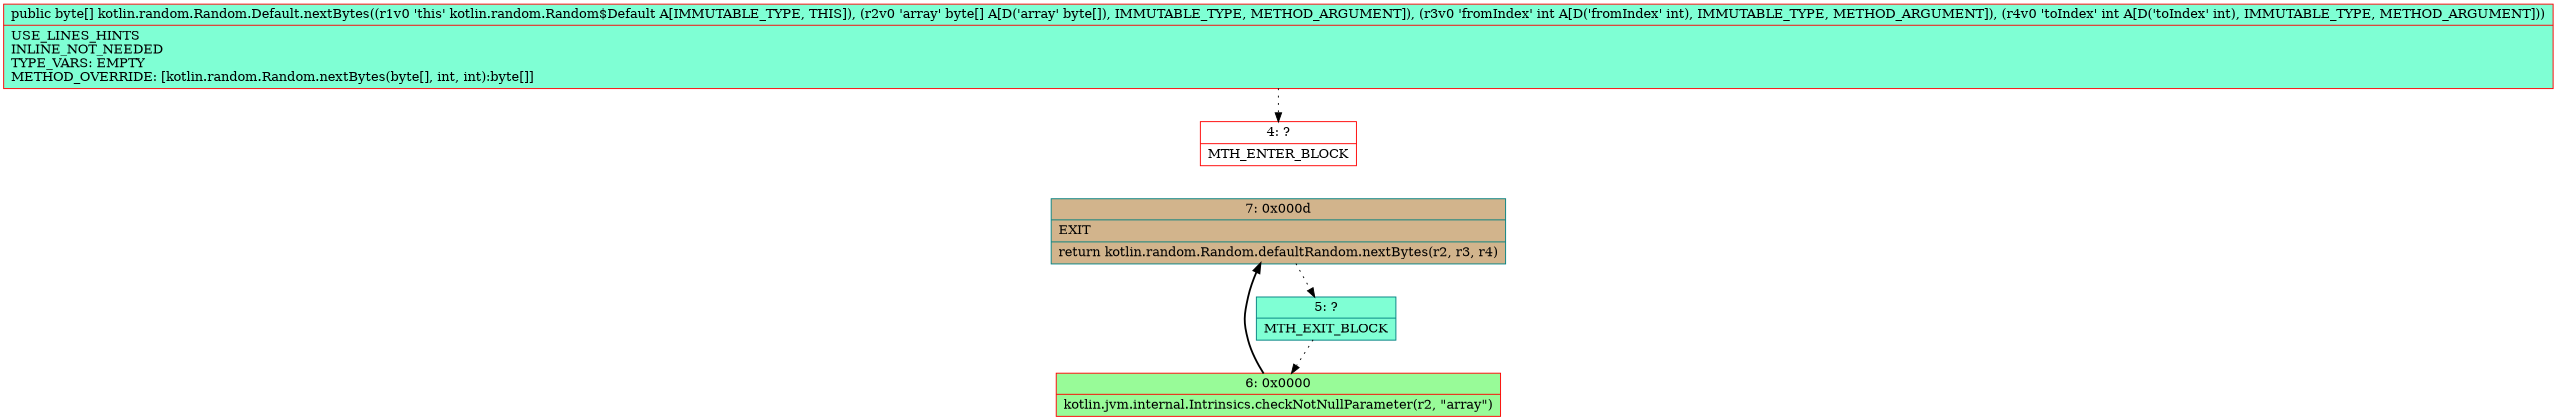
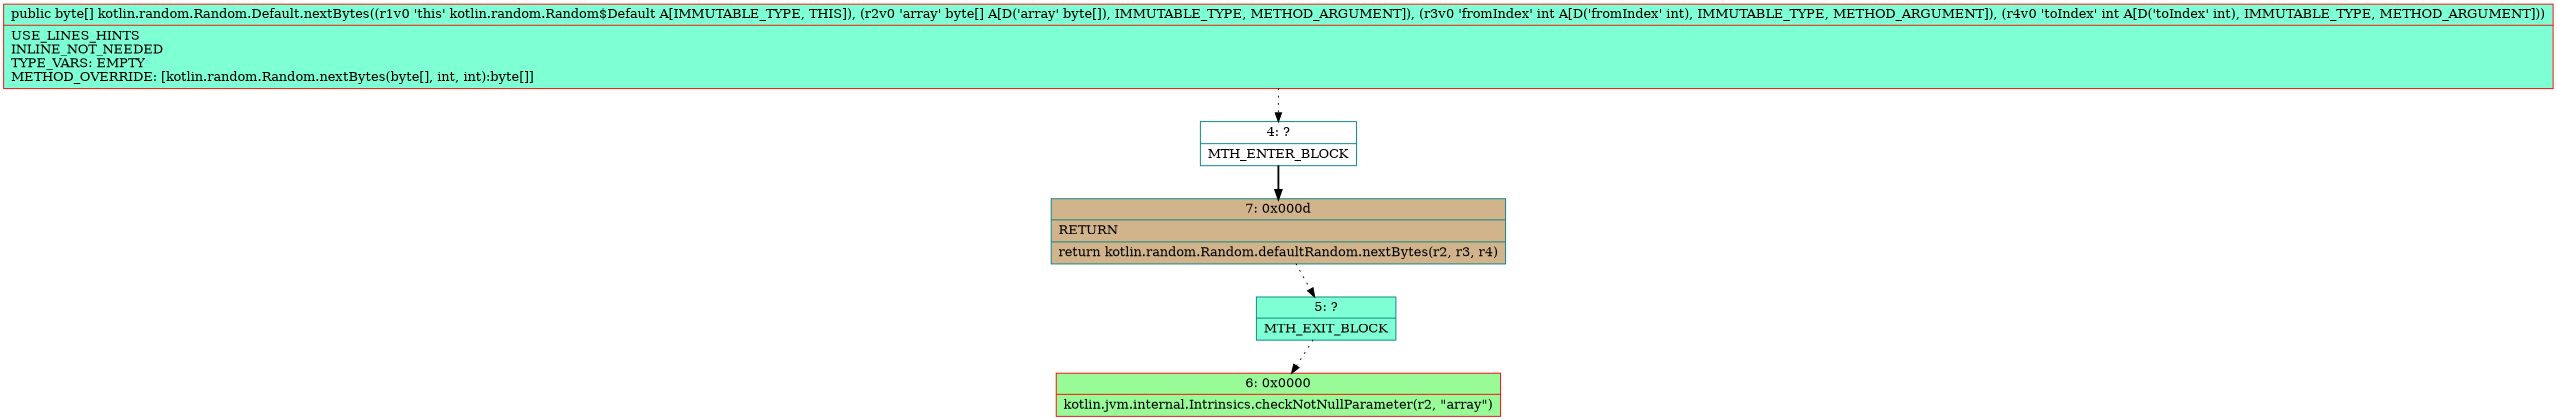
node "4: ?": color red -> teal
node "7: 0x000d": text "EXIT" -> "RETURN"
edge "6: 0x0000" -> "7: 0x000d": now "4: ?" -> "7: 0x000d"
